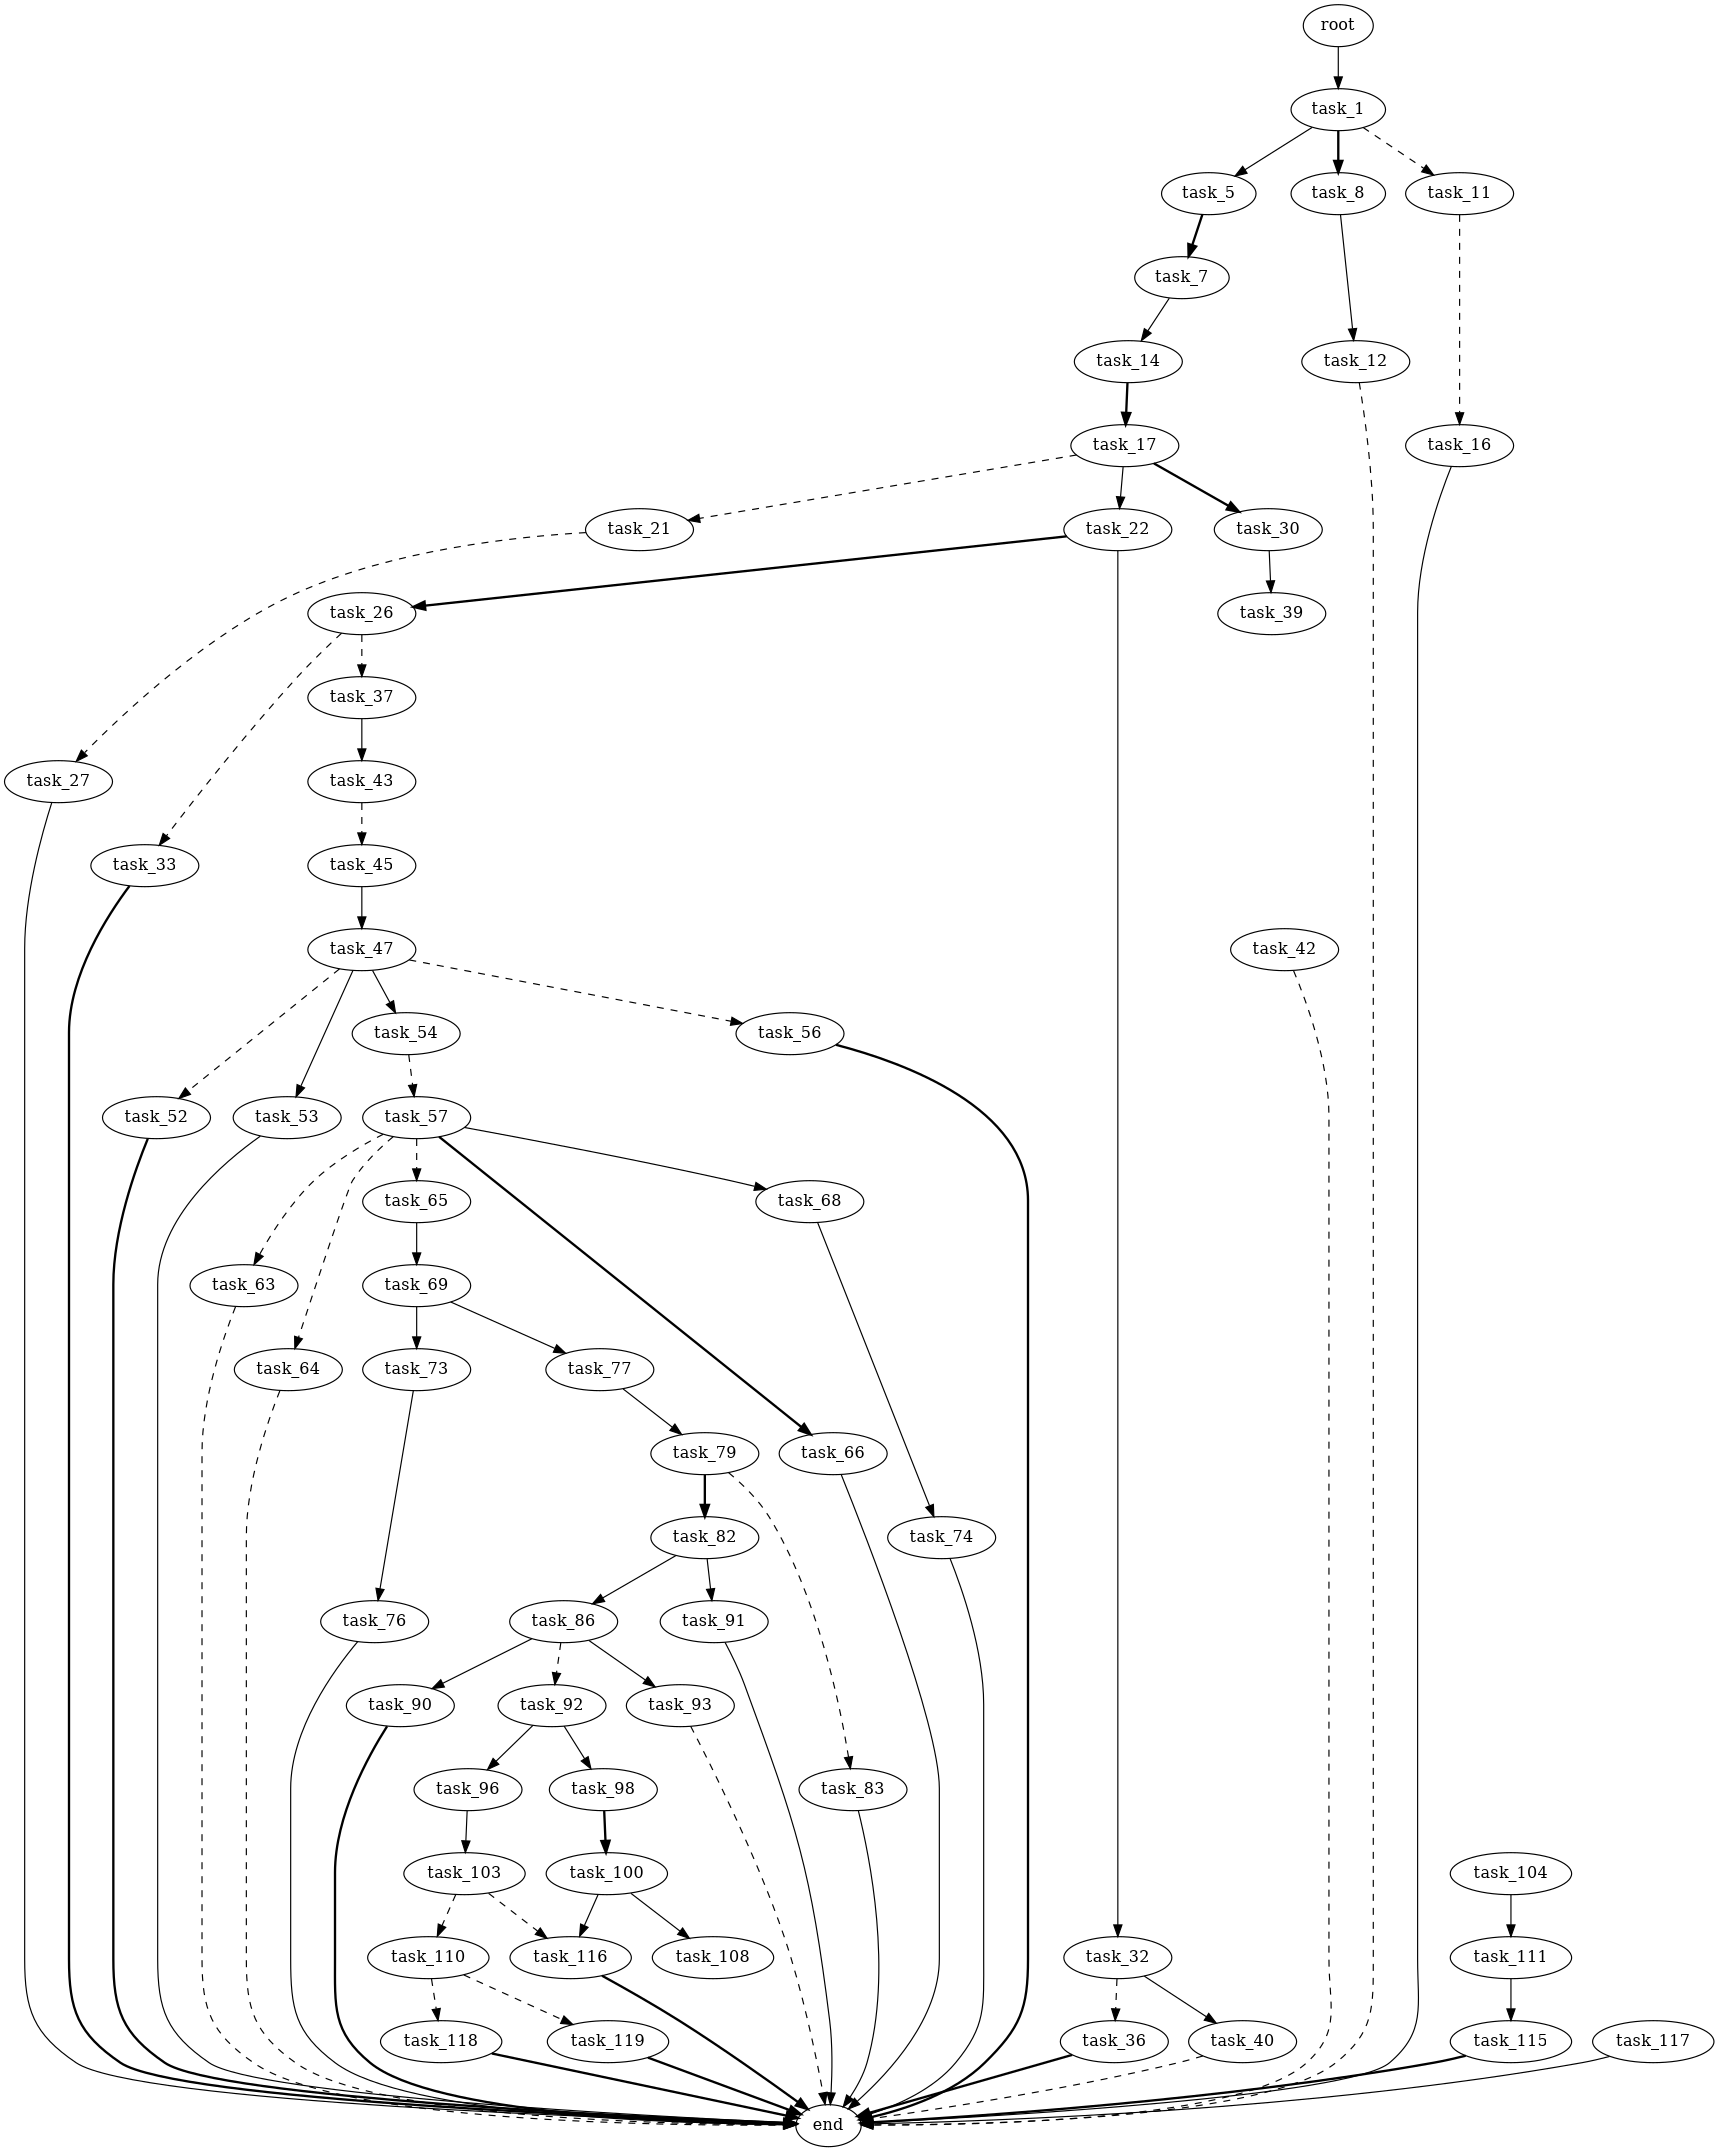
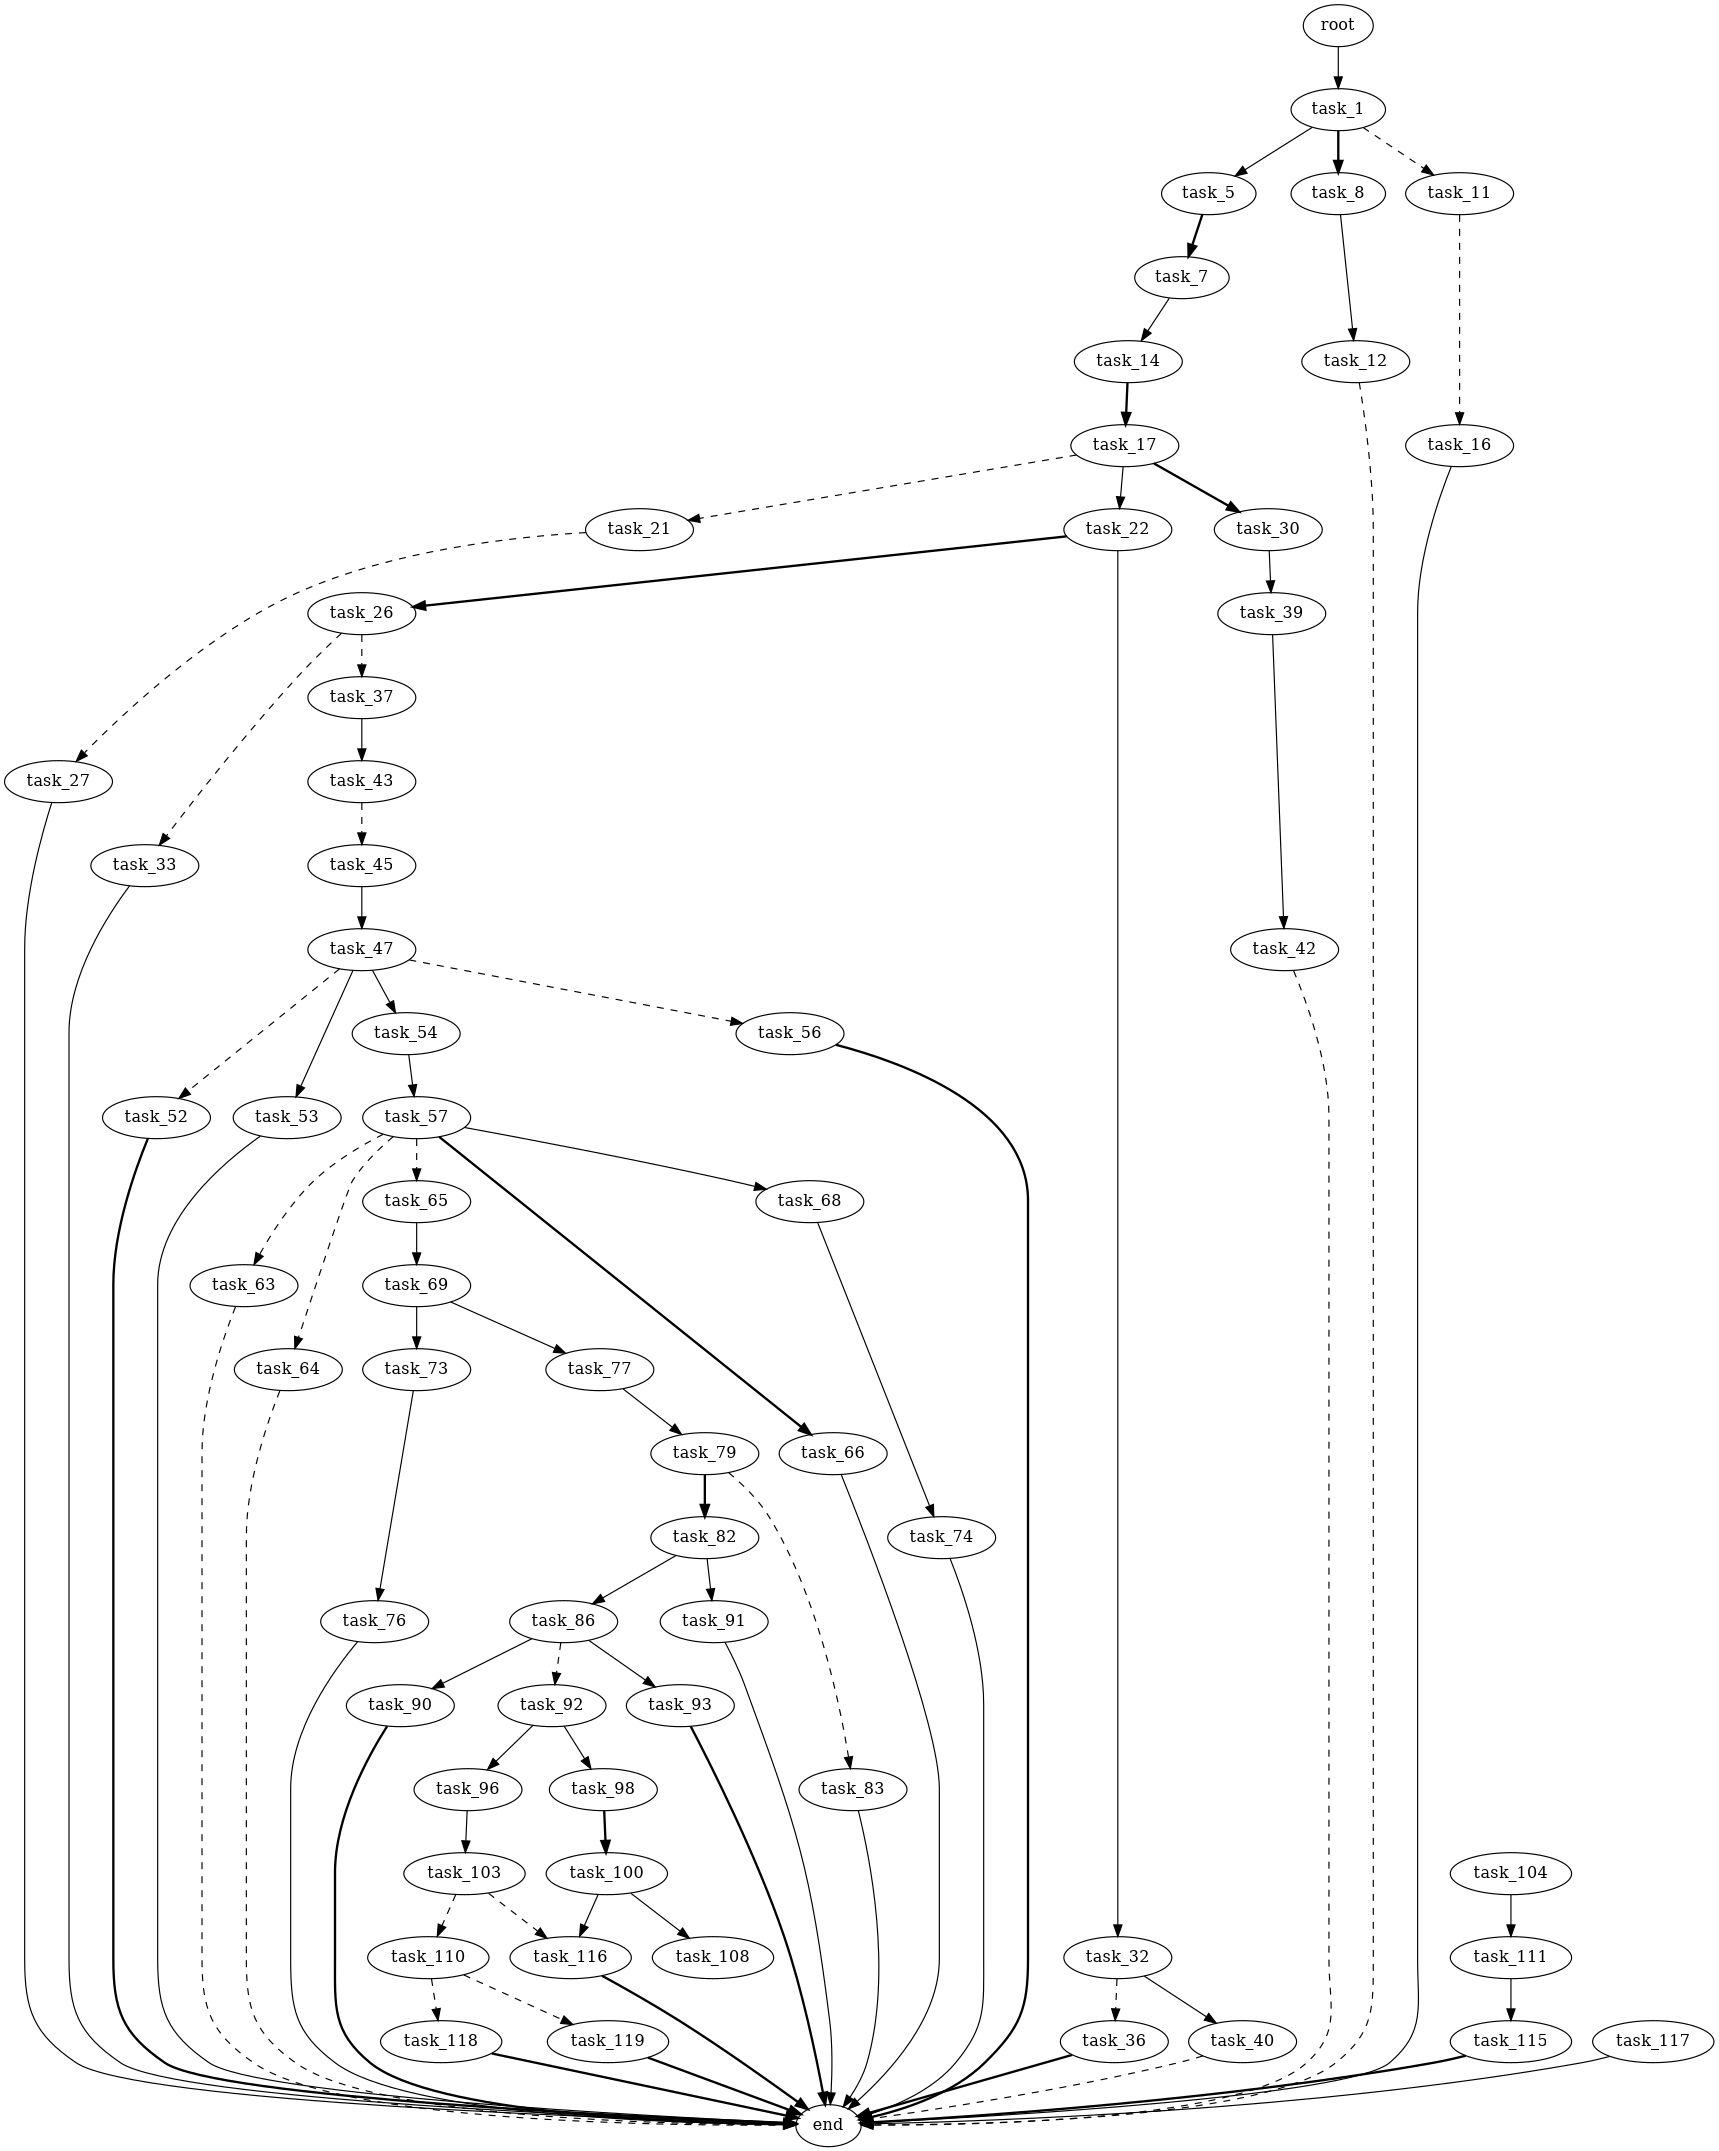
edge "task_39" -> "task_42": added
edge "task_54" -> "task_57": style dashed -> solid
edge "task_33" -> "end": style bold -> solid
edge "task_93" -> "end": style dashed -> bold
